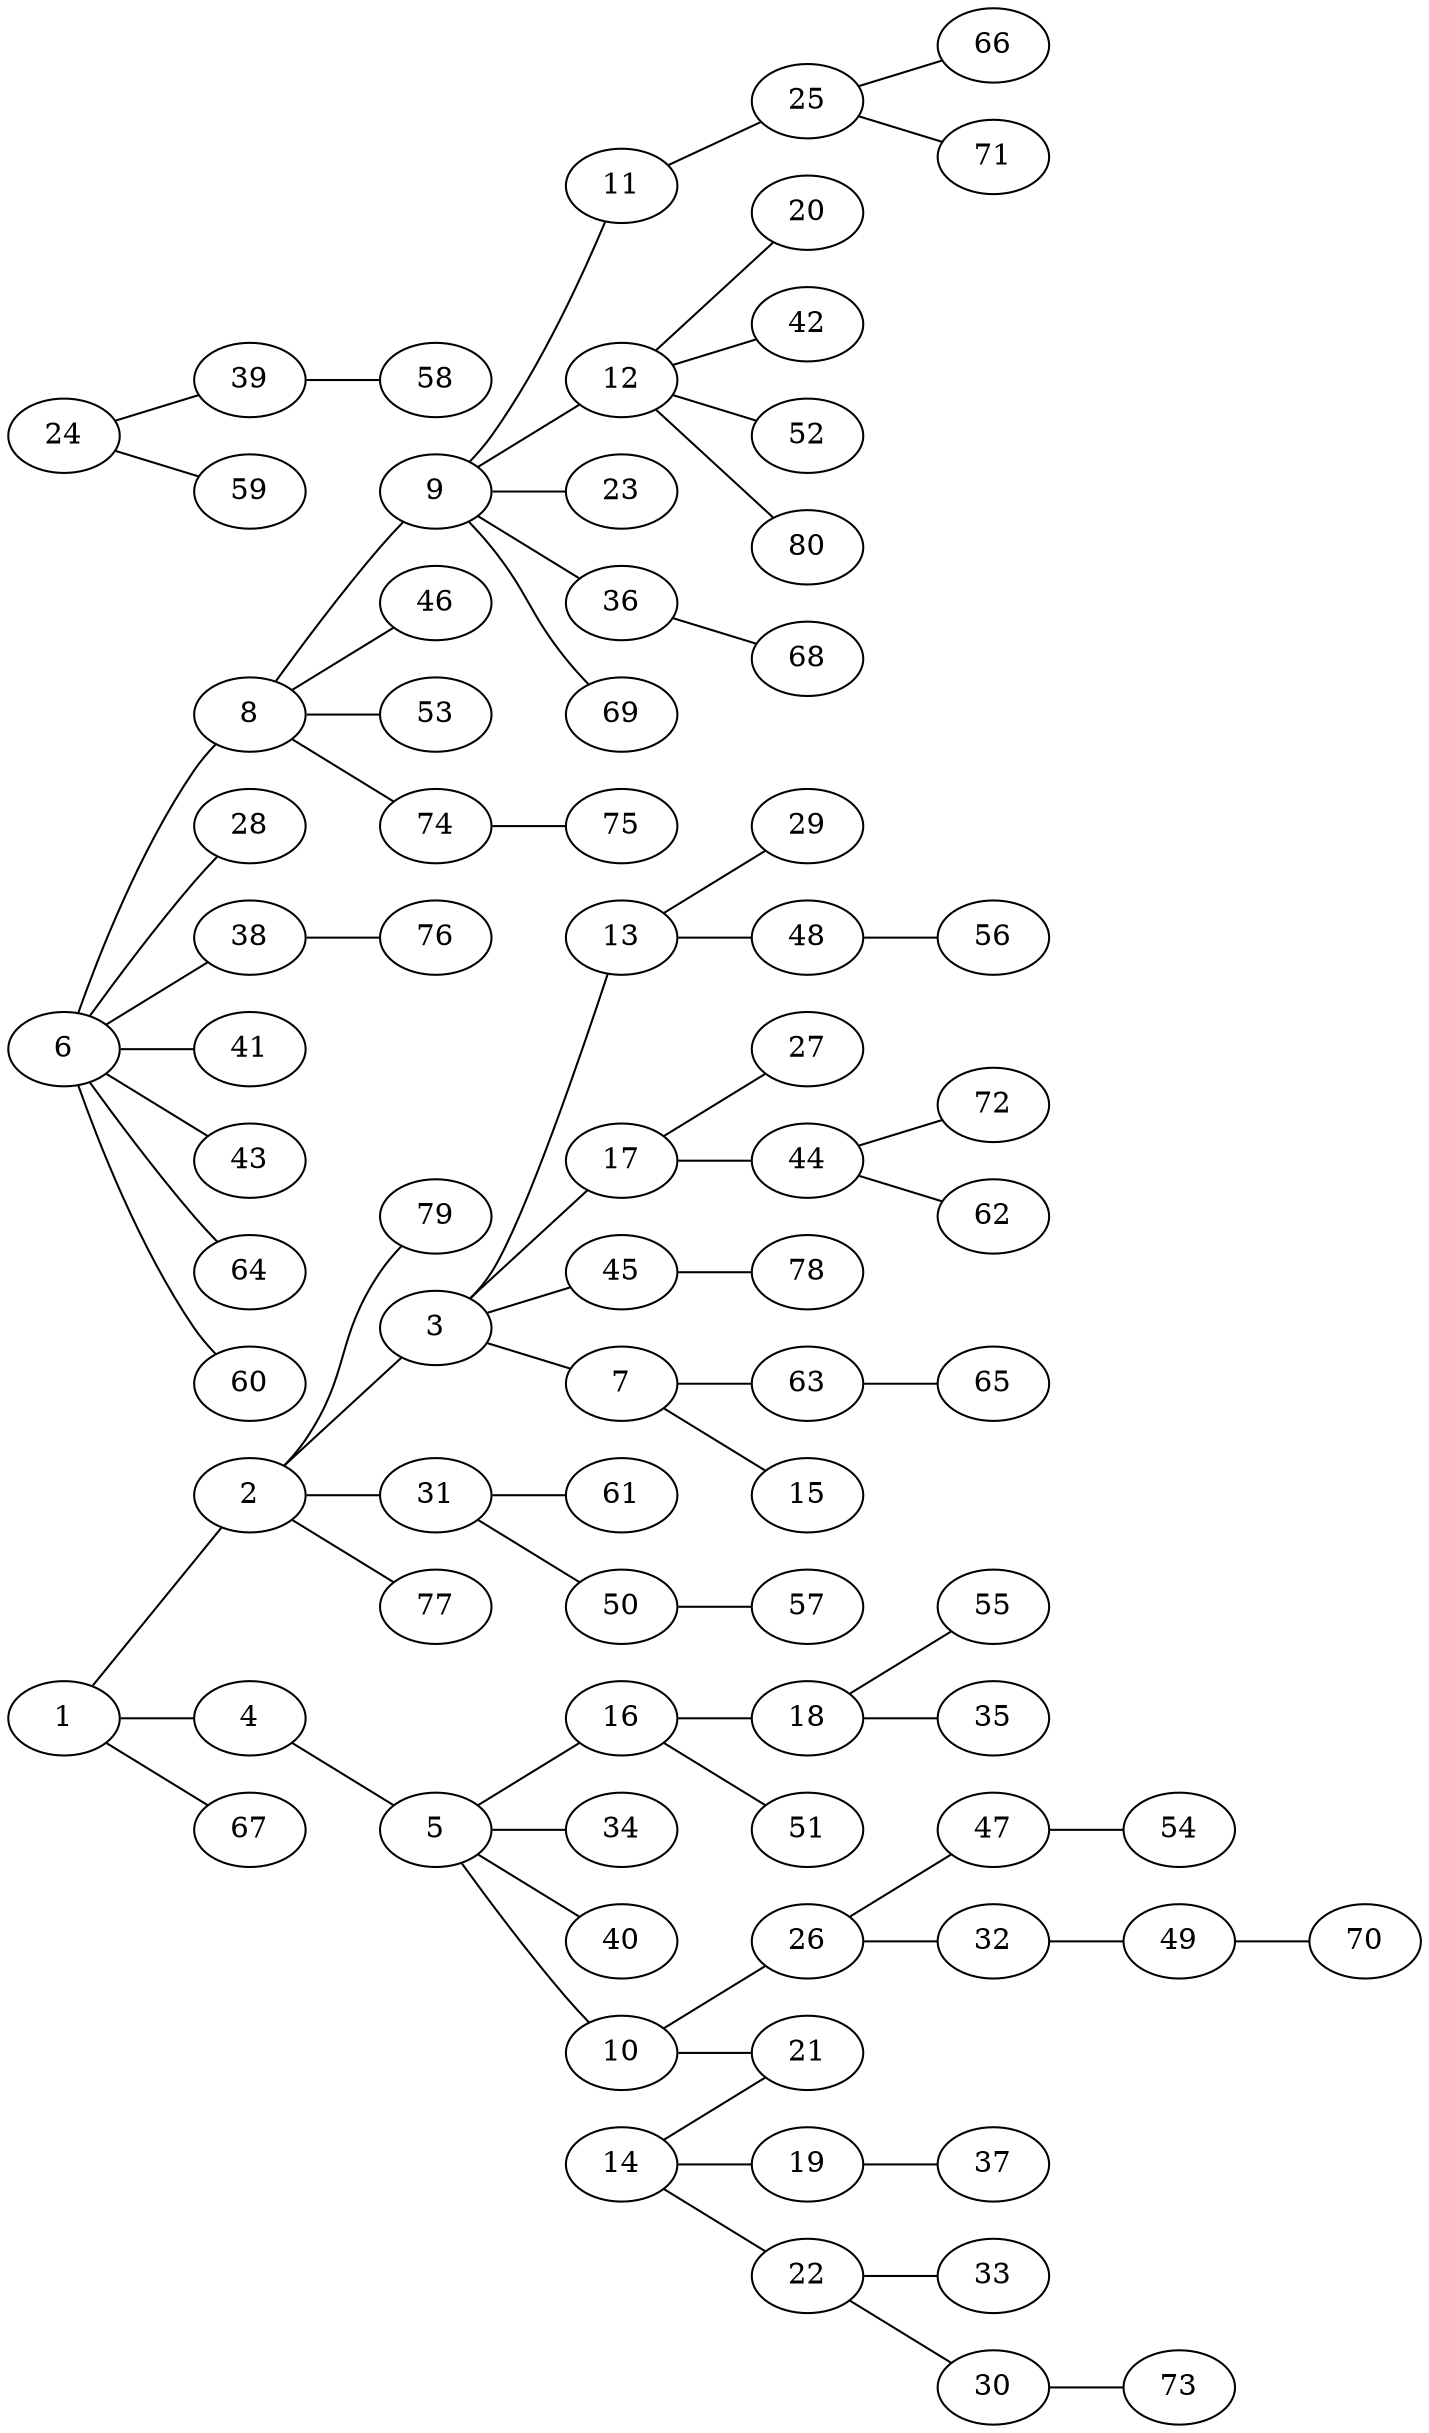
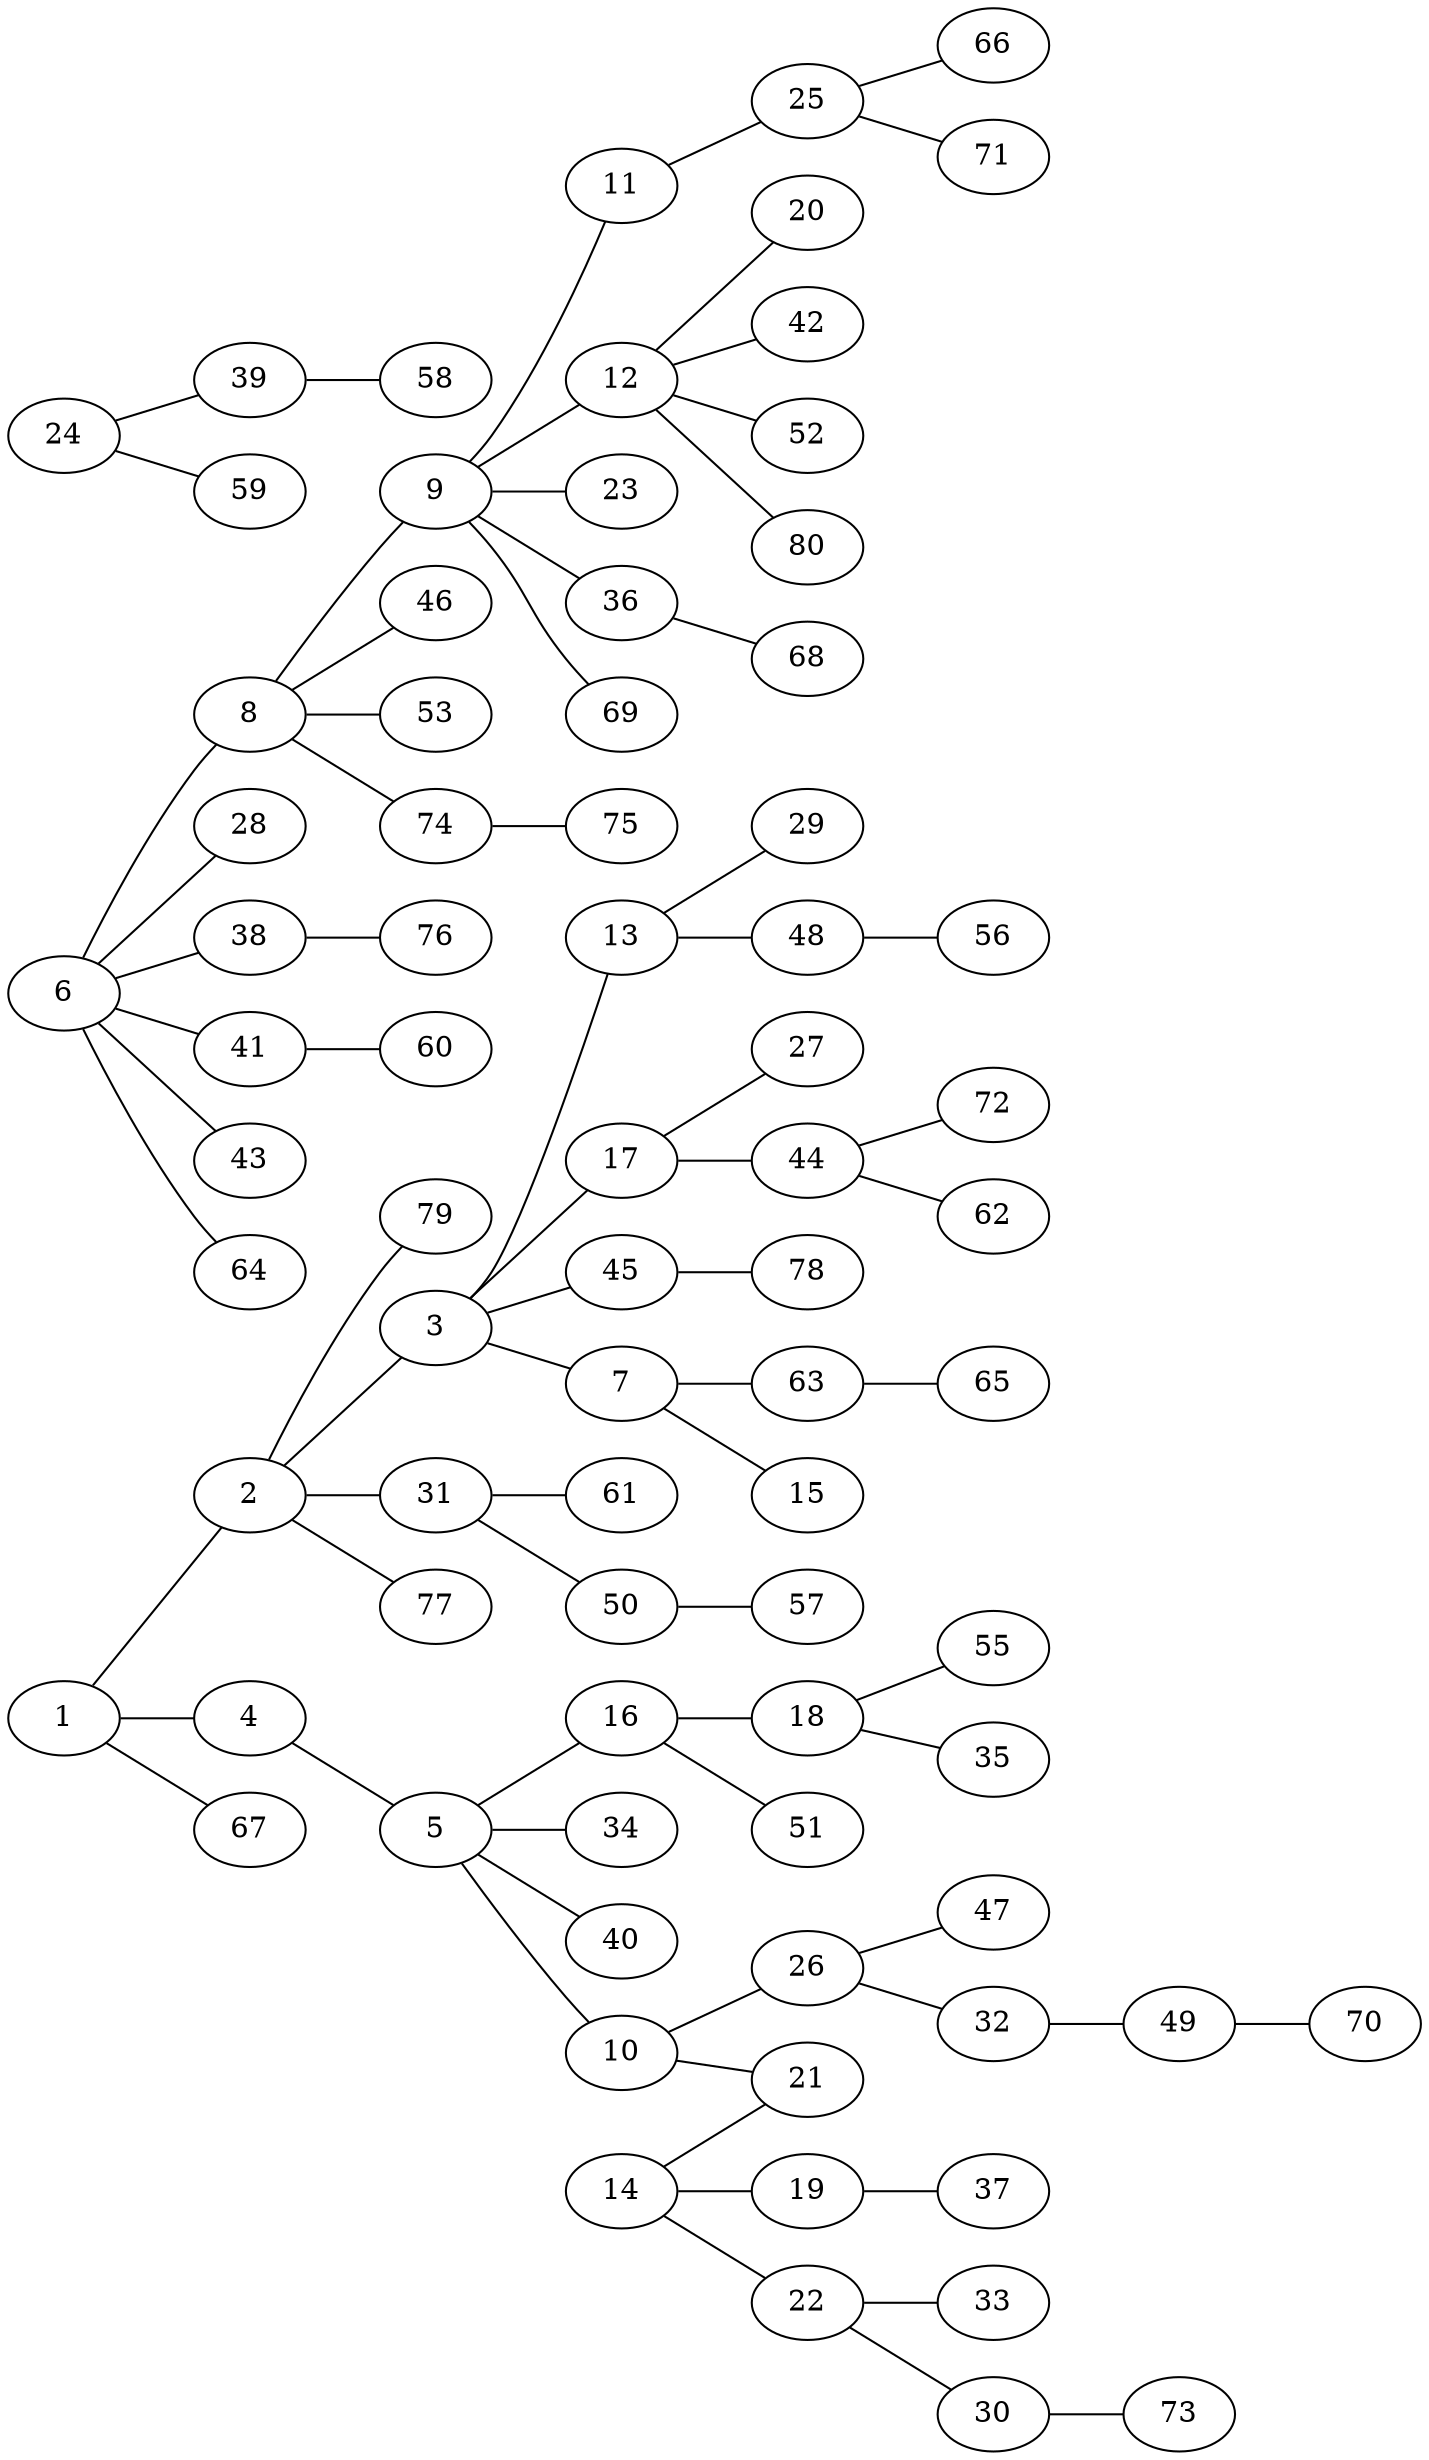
edge "6" -- "60": now "41" -- "60"
node "54": removed
